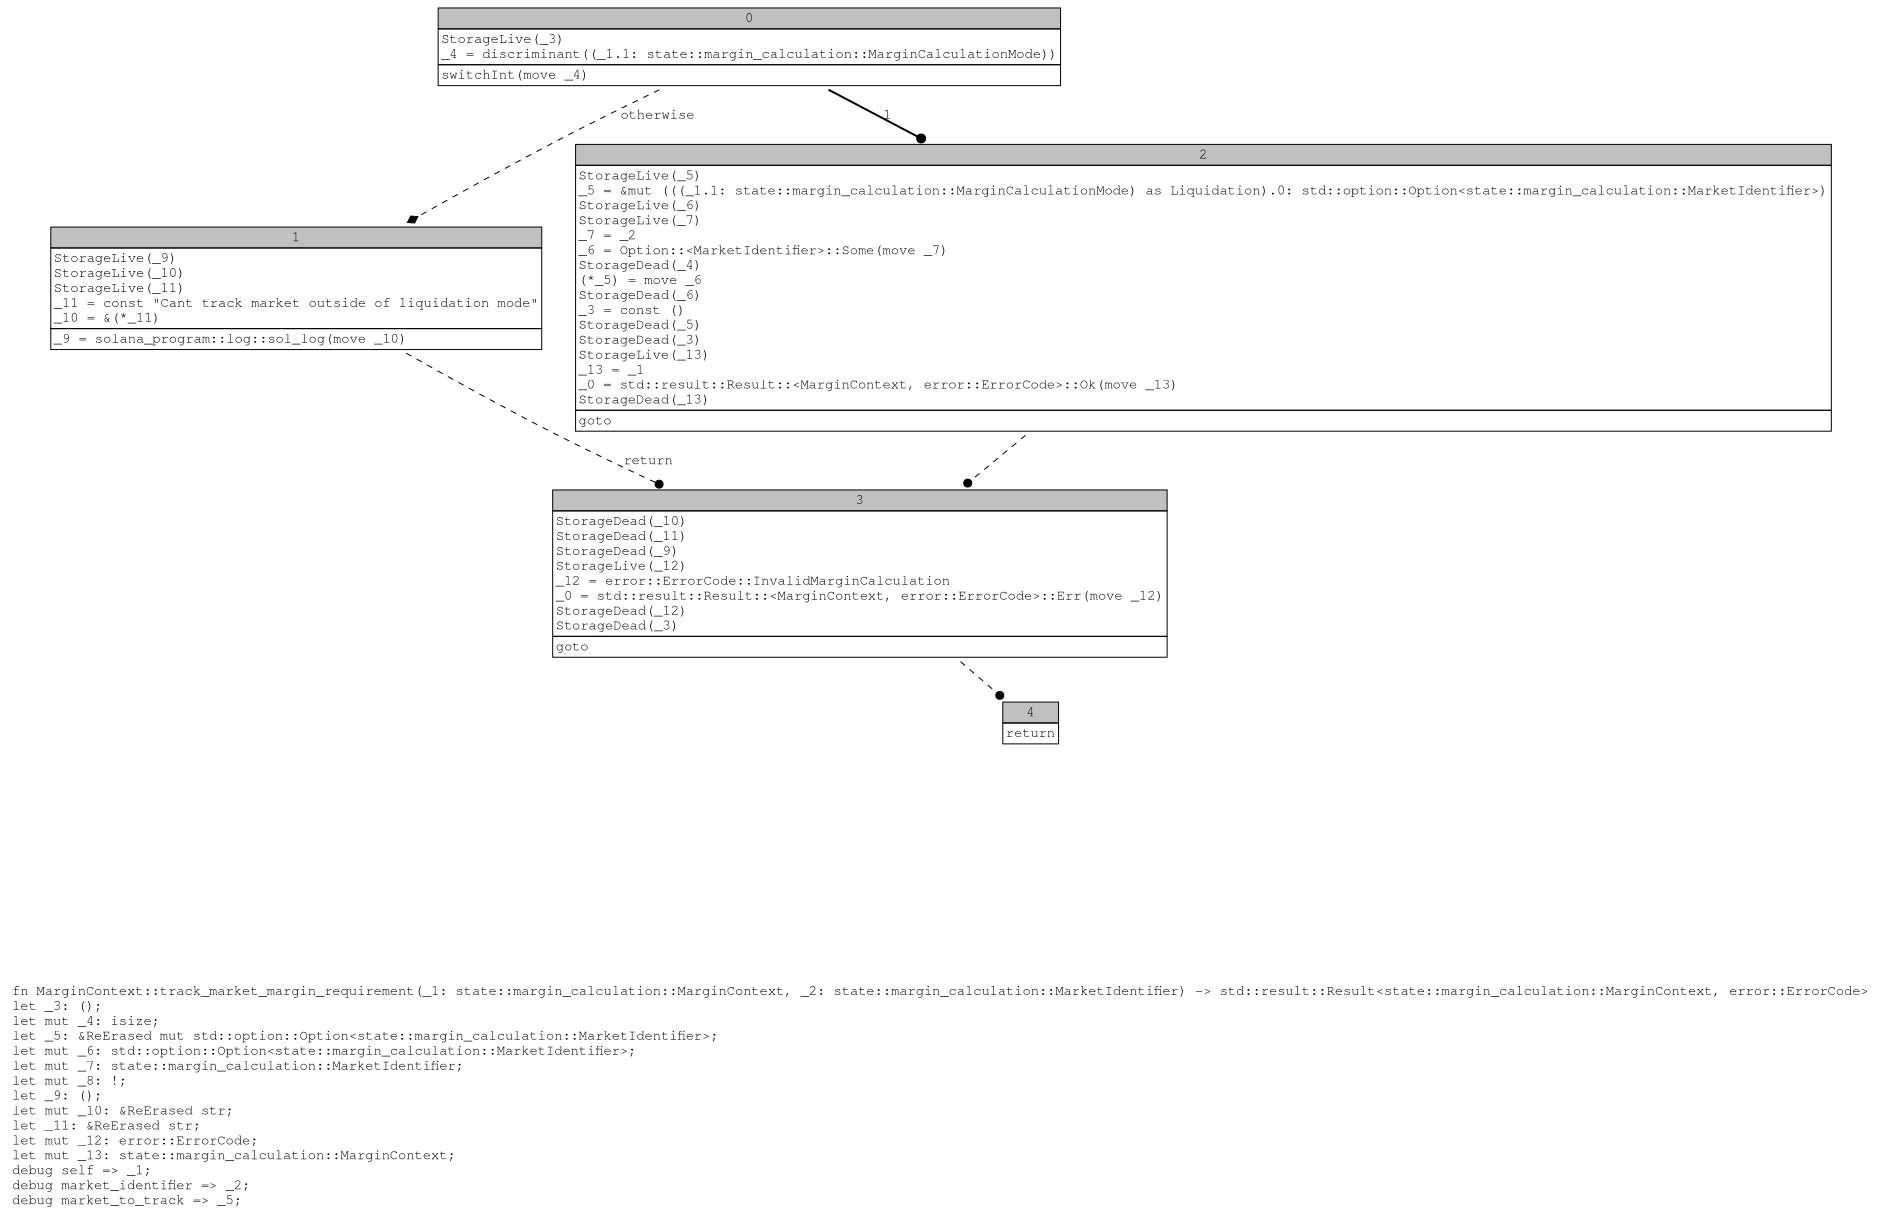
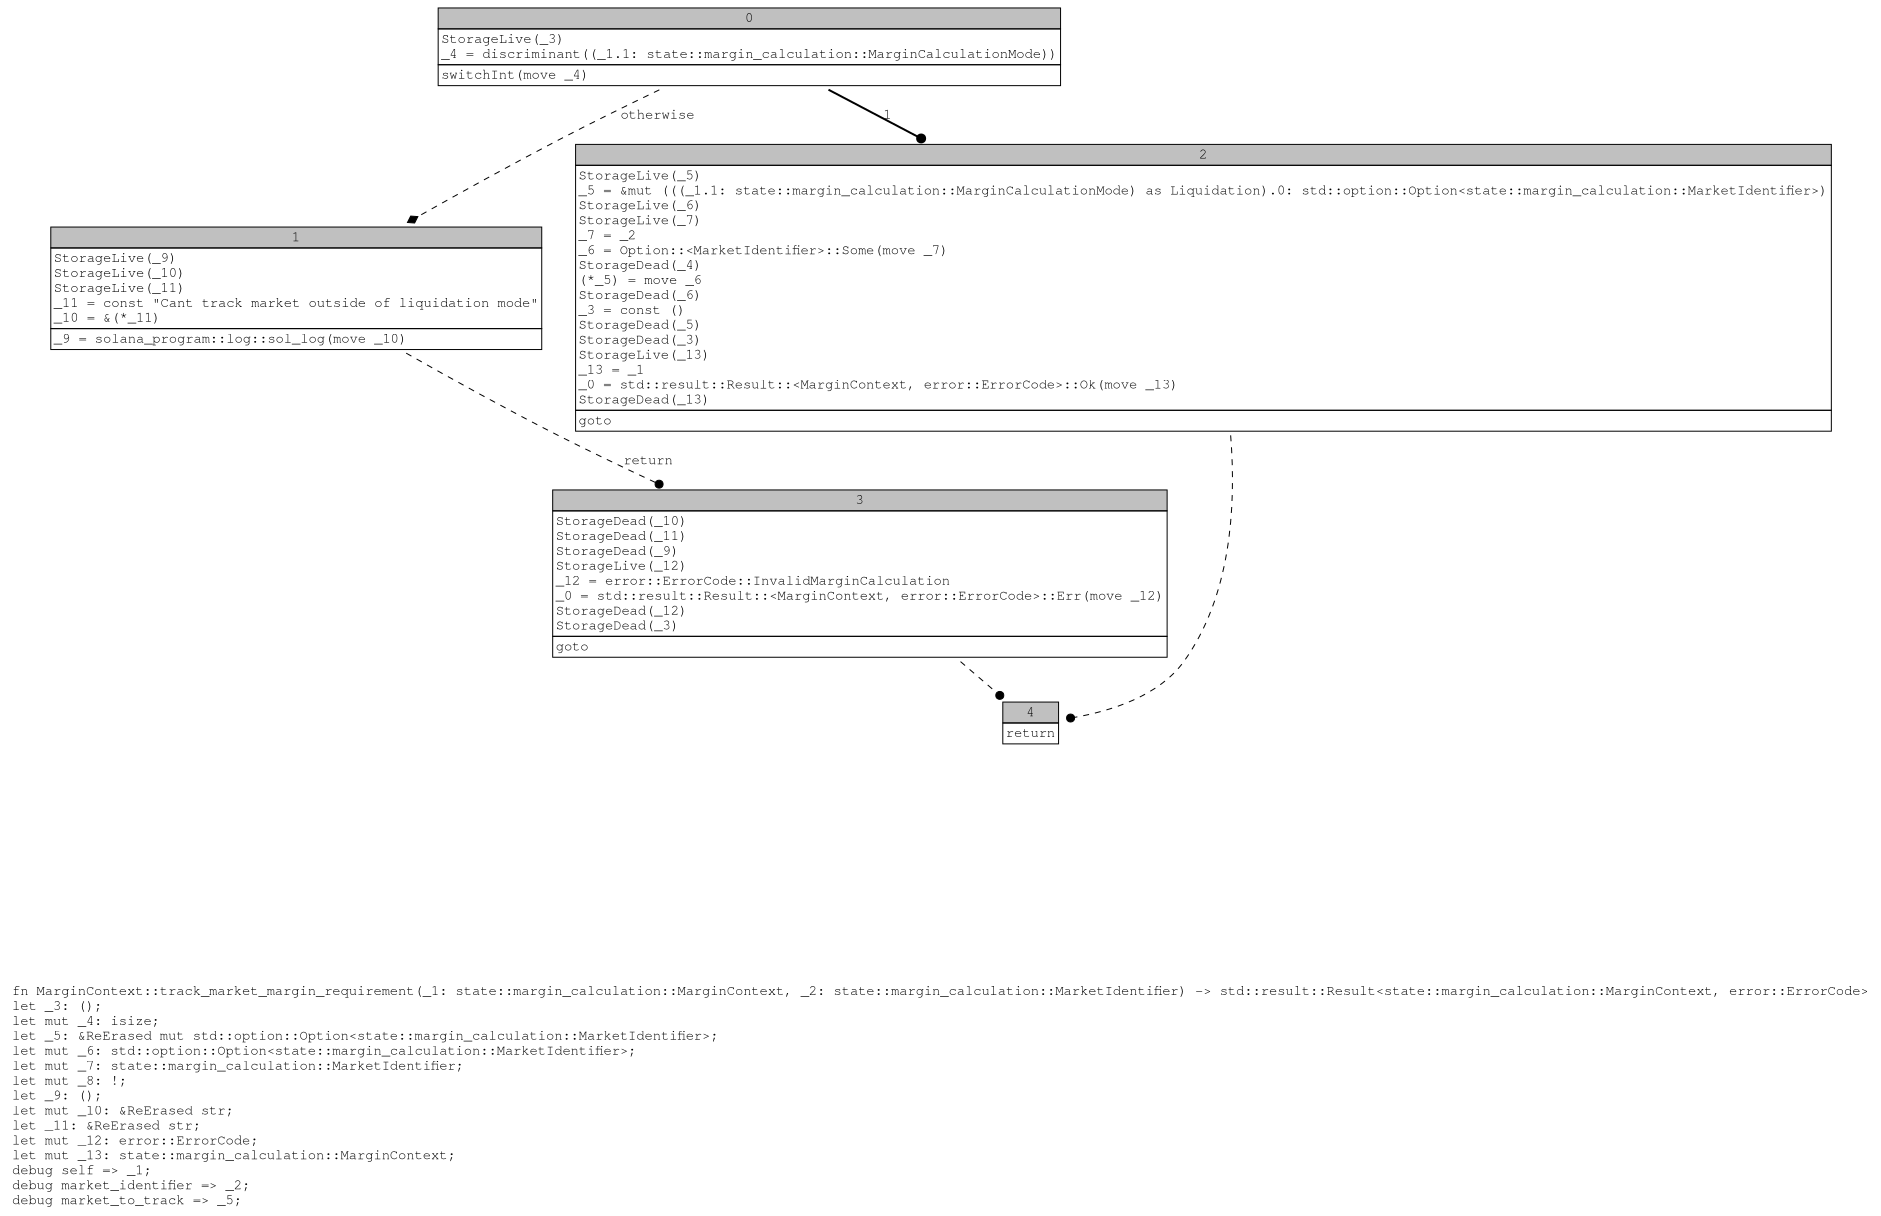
edge "2" -> "3": now "2" -> "4"
